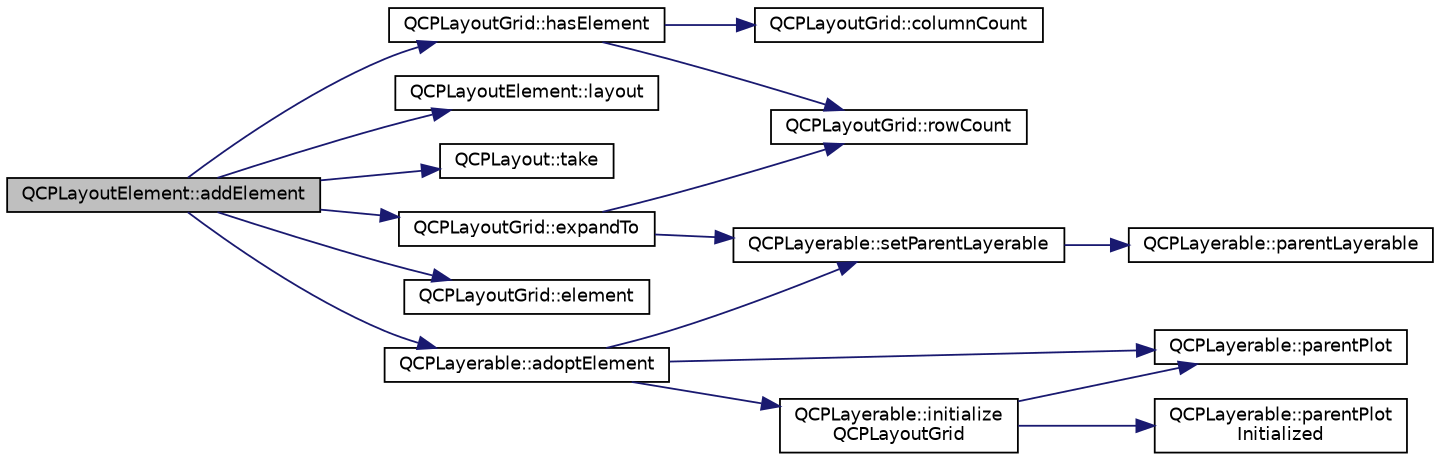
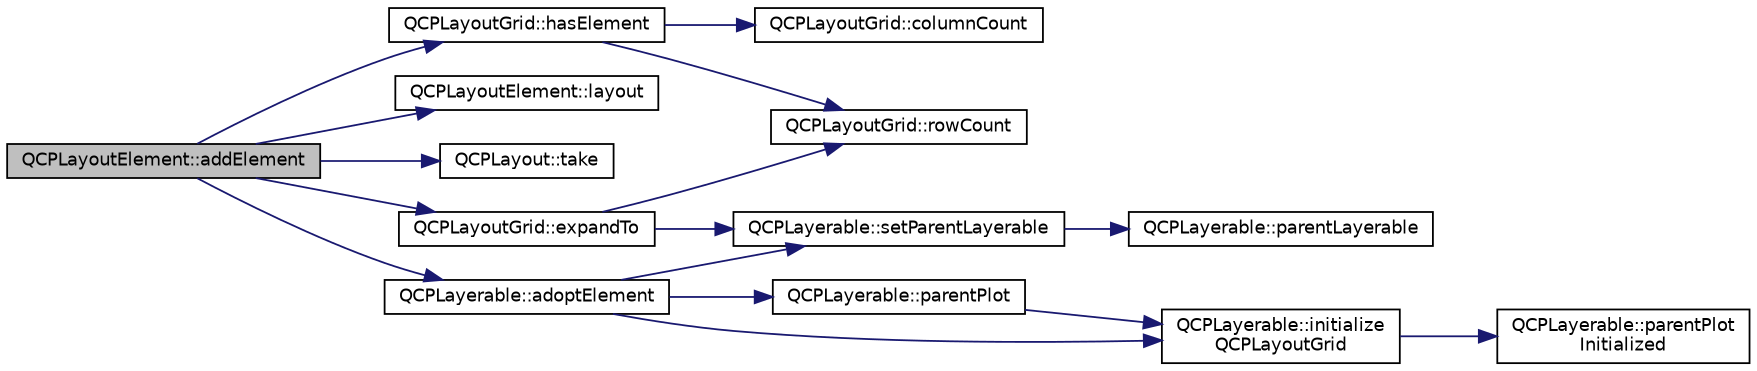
node "QCPLayoutGrid::element": removed
edge "QCPLayerable::initialize QCPLayoutGrid" -> "QCPLayerable::parentPlot": reversed
